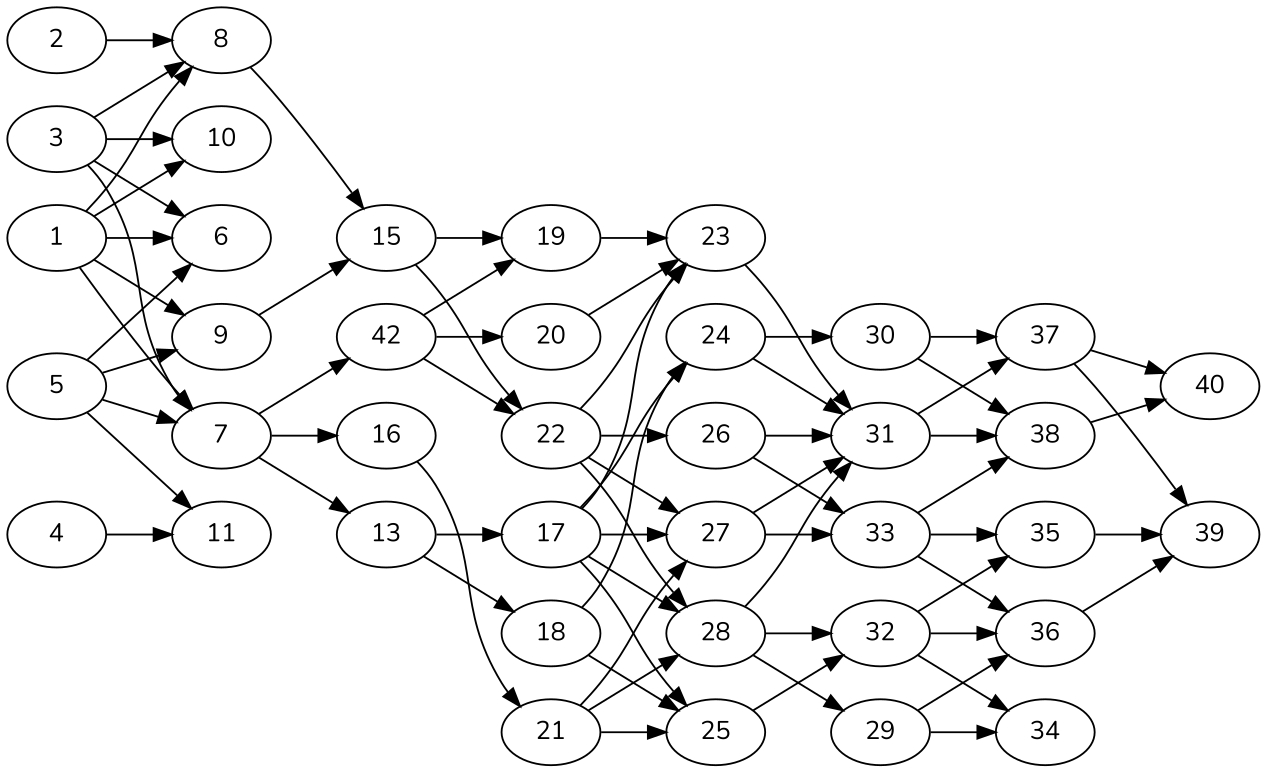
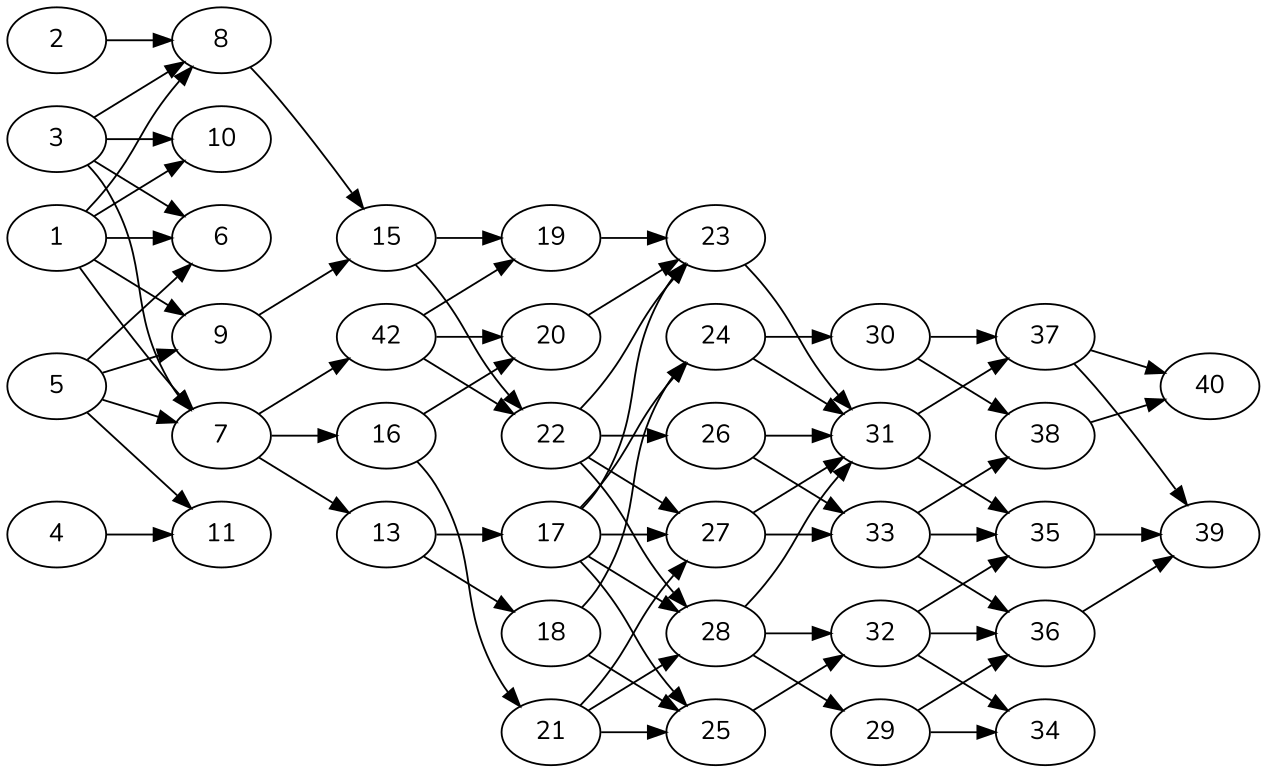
edge "16" -> "20": added
edge "31" -> "38": now "31" -> "35"
